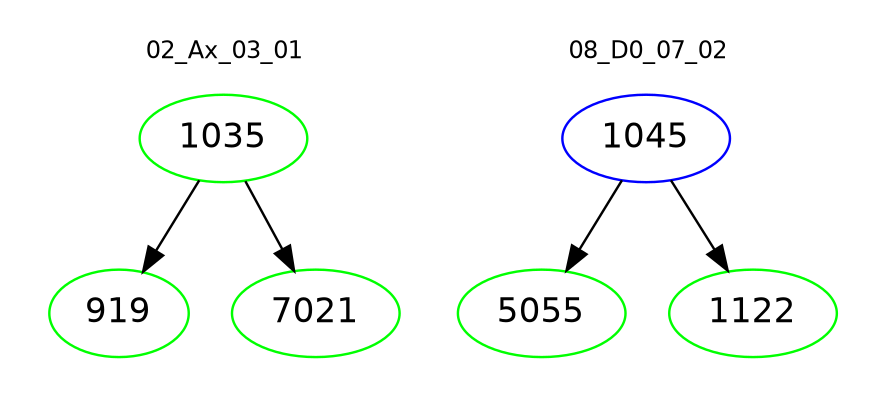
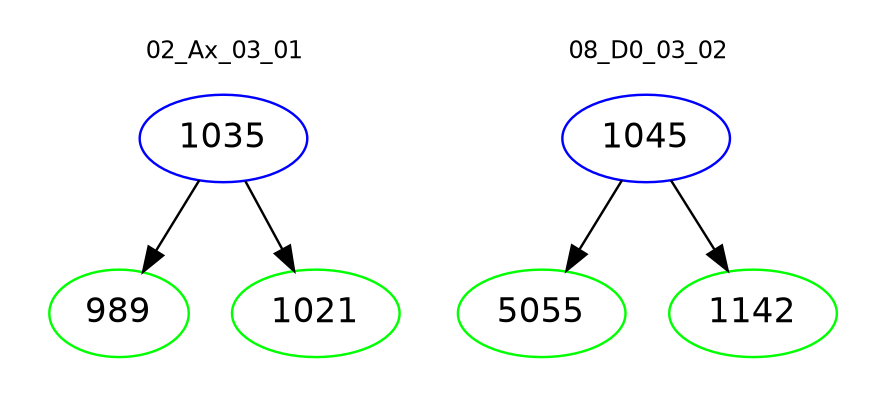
cluster "08_D0_07_02": label "08_D0_07_02" -> "08_D0_03_02"
node "1035": color green -> blue
node "919": label "919" -> "989"
node "7021": label "7021" -> "1021"
node "1122": label "1122" -> "1142"
